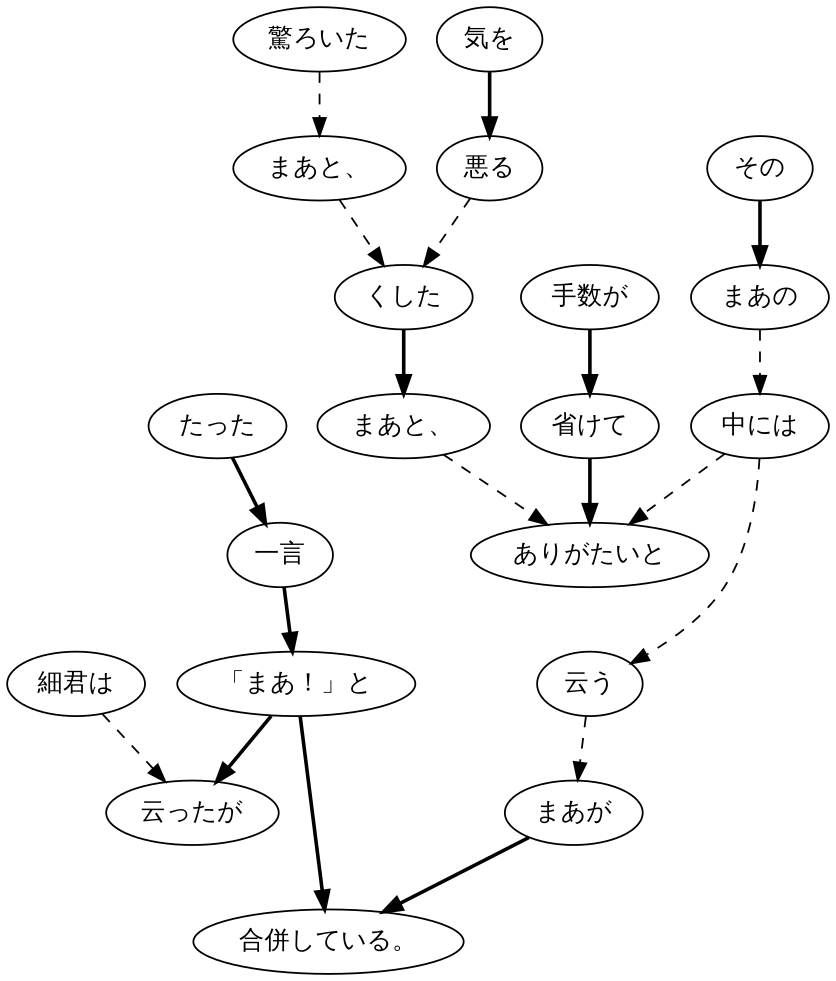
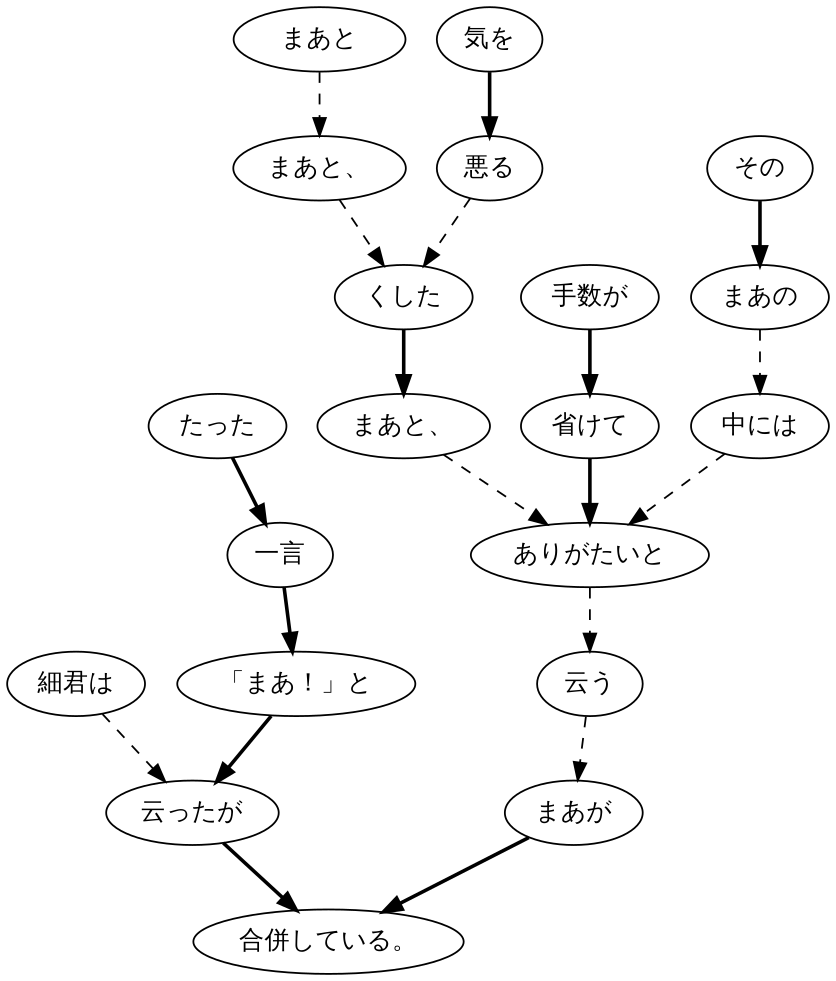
node "驚ろいた": label "驚ろいた" -> "まあと"
edge "中には" -> "云う": now "ありがたいと" -> "云う"
edge "「まあ！」と" -> "合併している。": now "云ったが" -> "合併している。"
